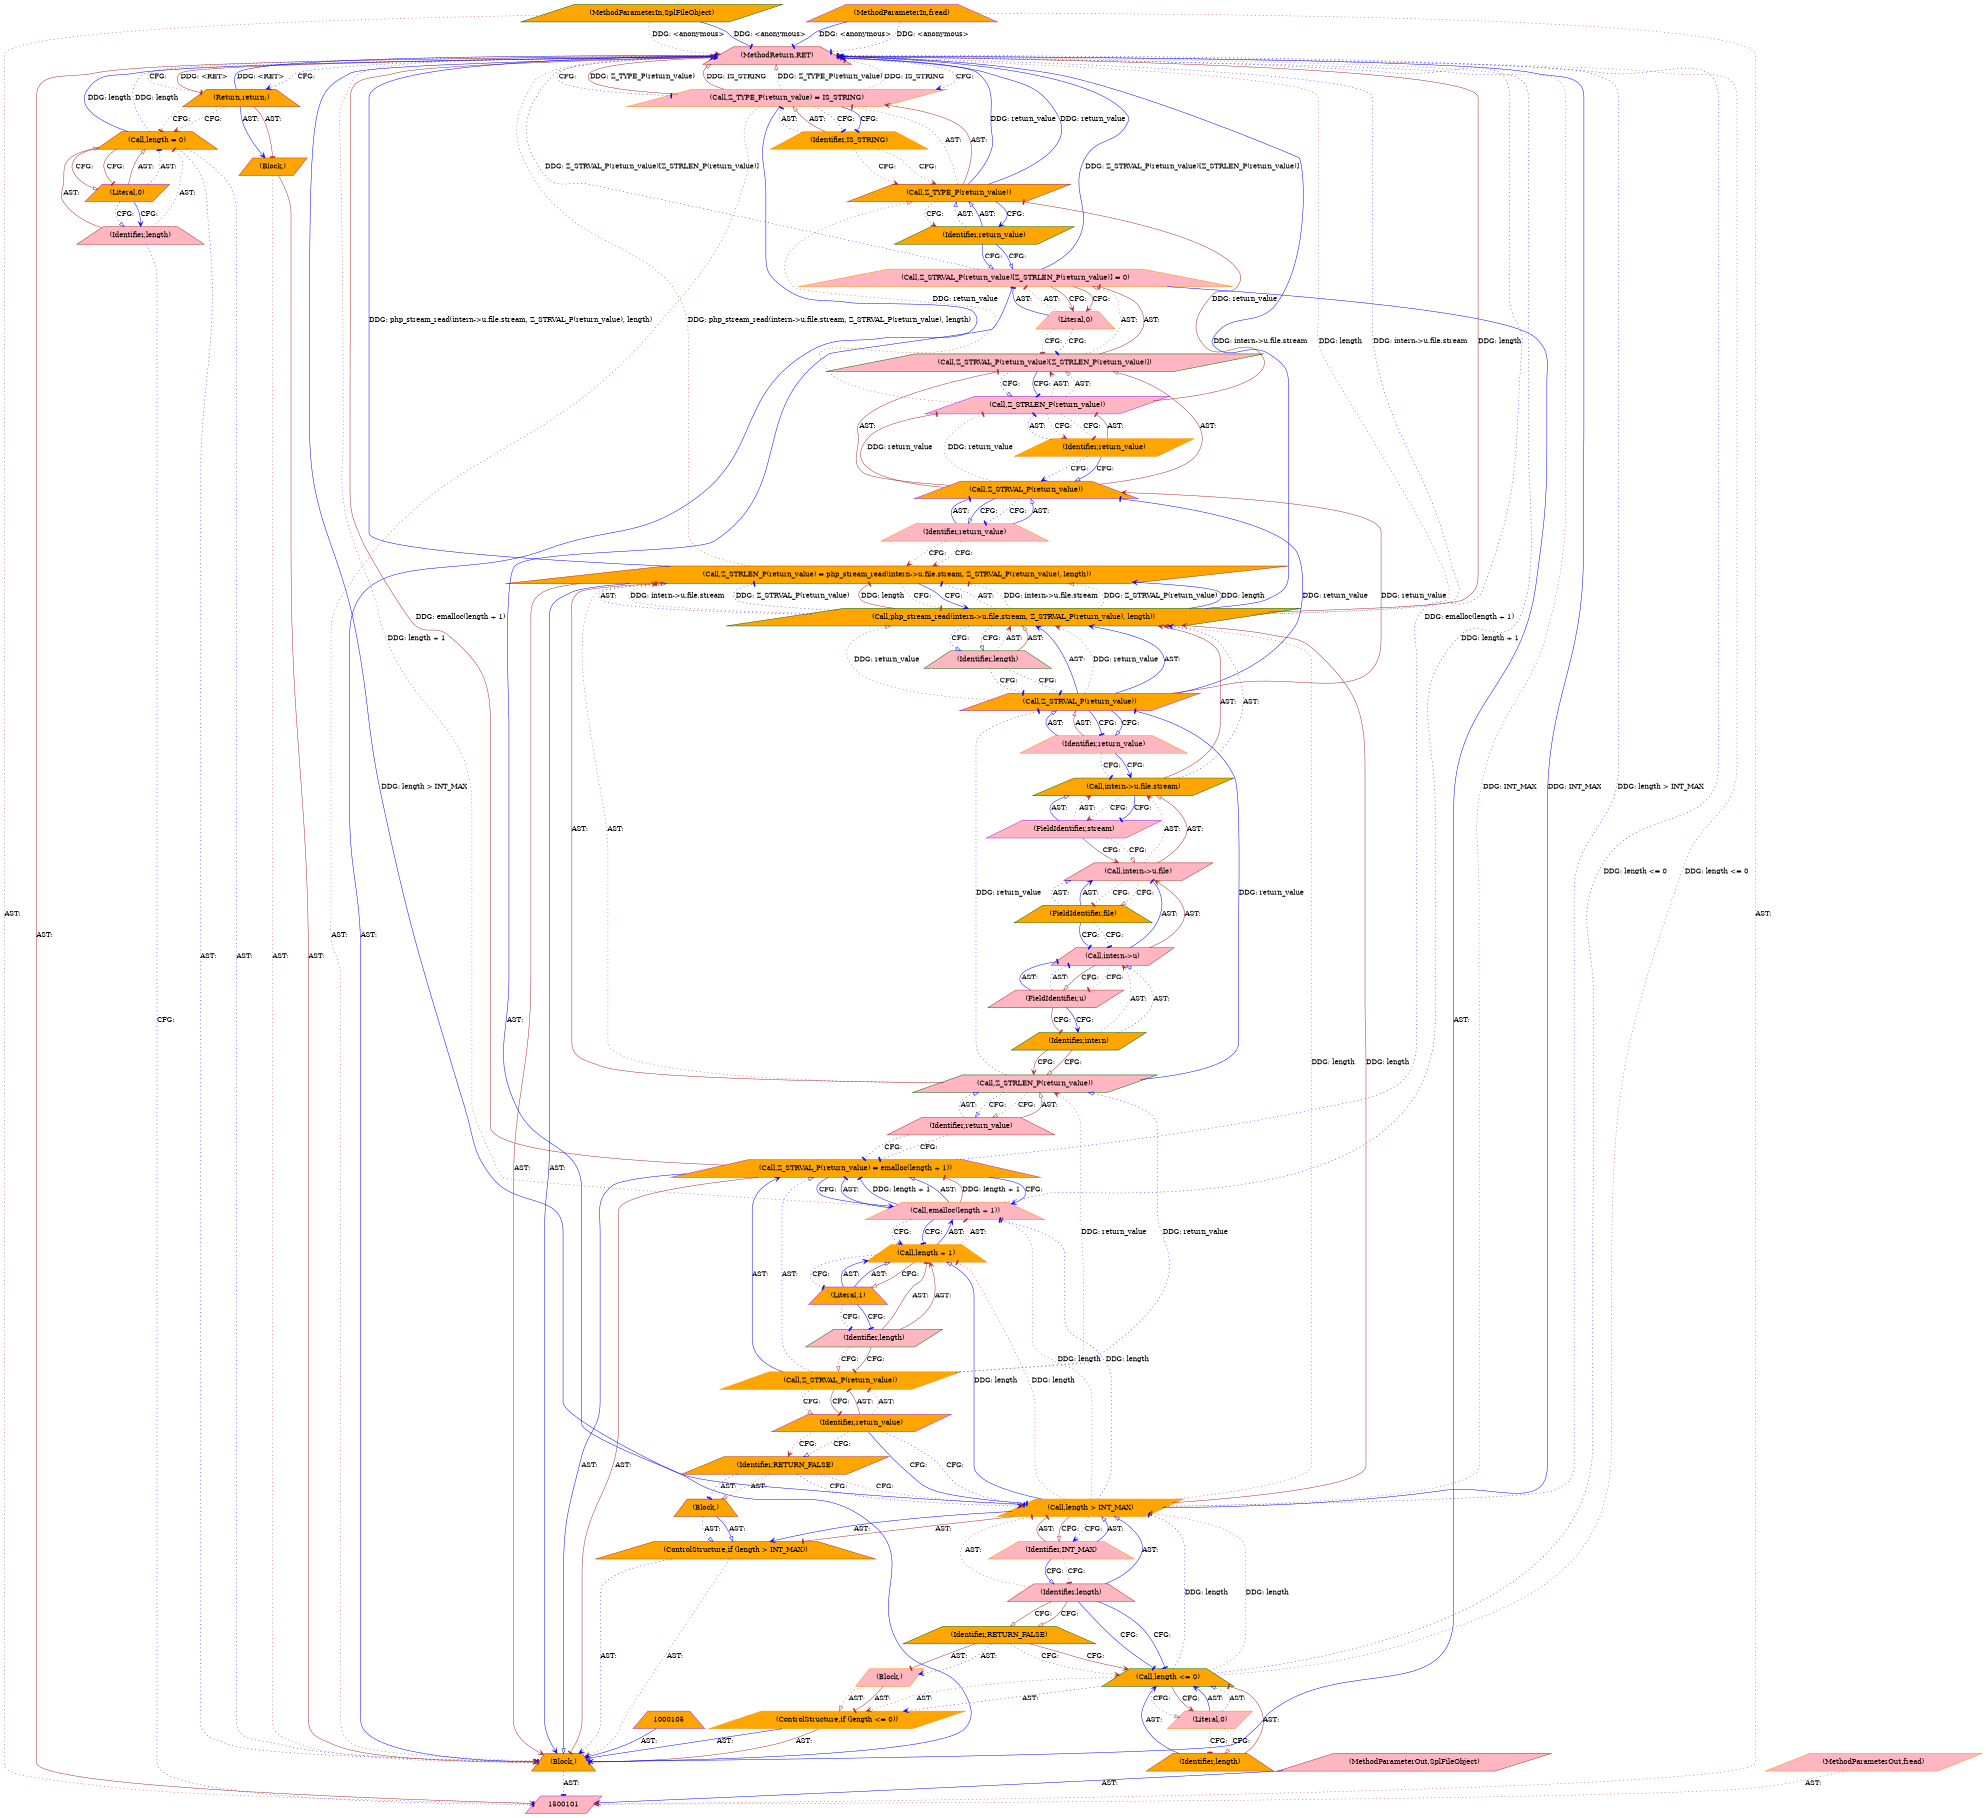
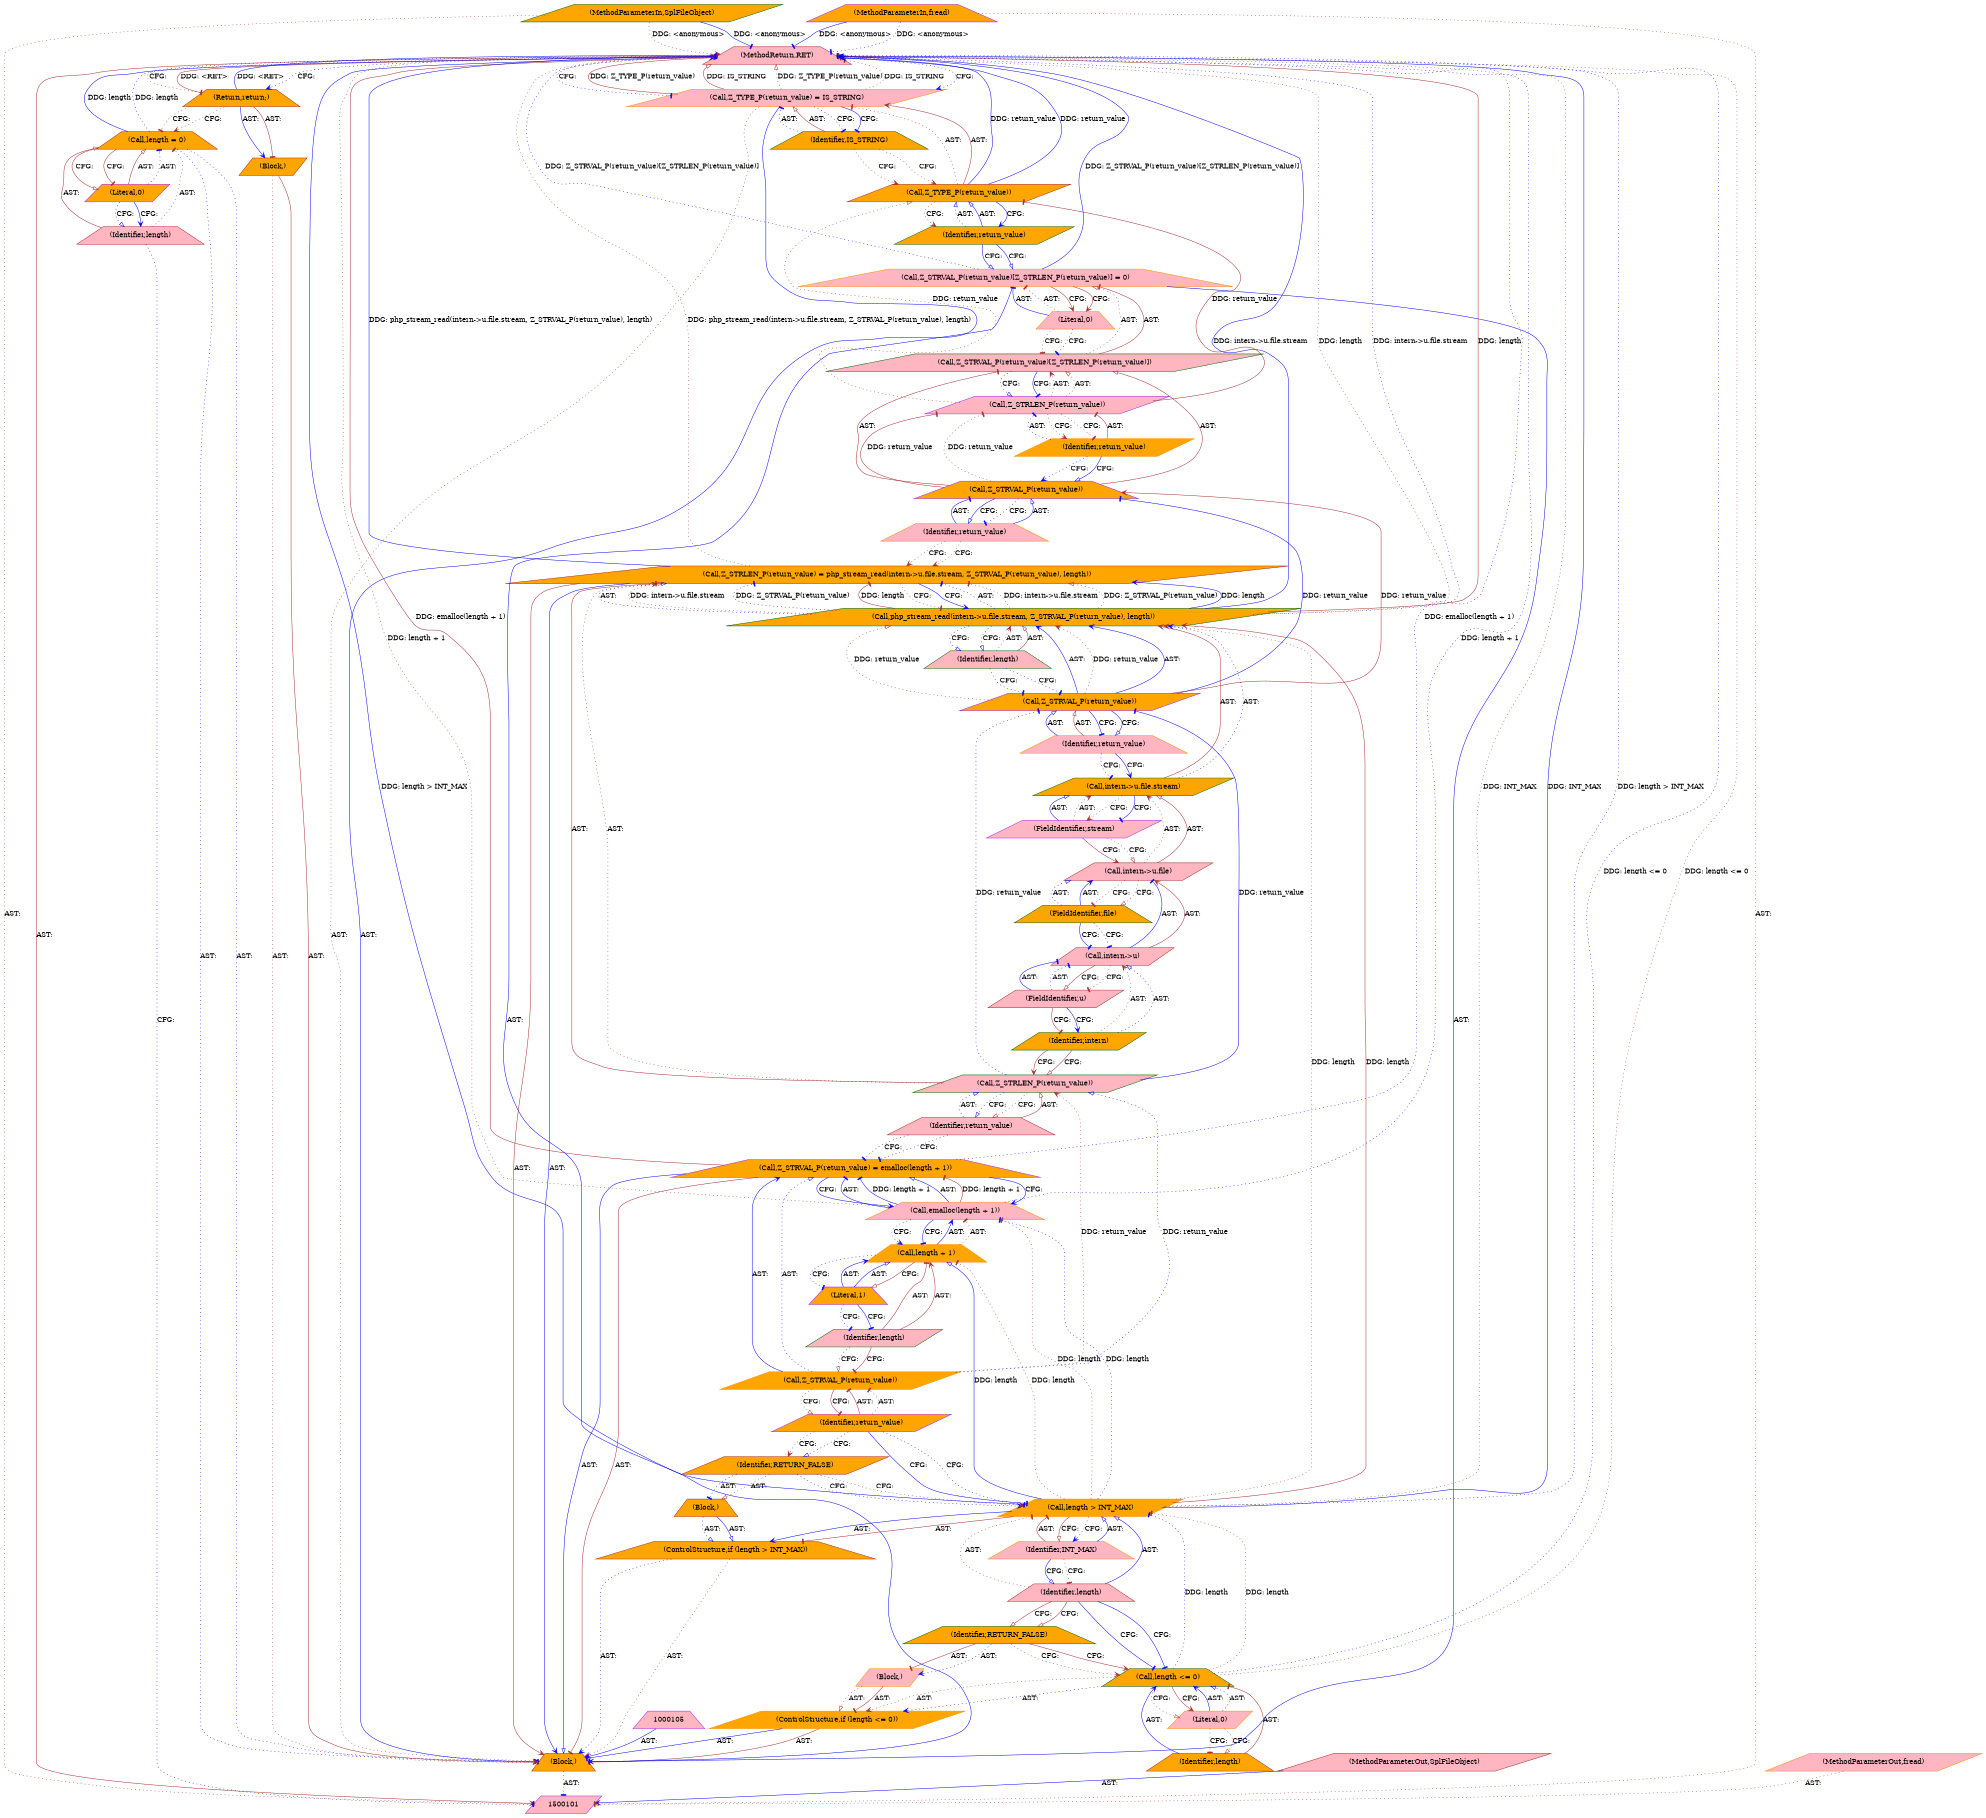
node "(Identifier,IS_STRING)": color darkorange -> darkgreen
node "1000105": fillcolor orange -> lightpink
edge "(MethodParameterOut,fread)" -> "1500101": arrowhead vee -> tee
